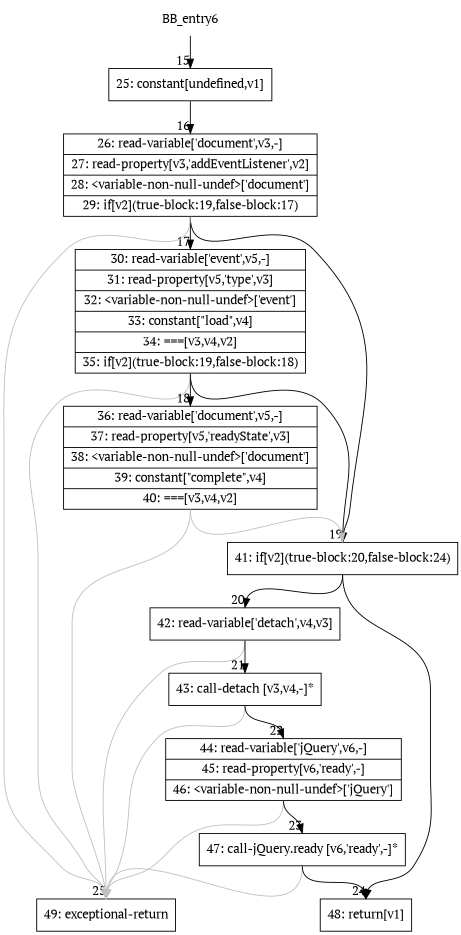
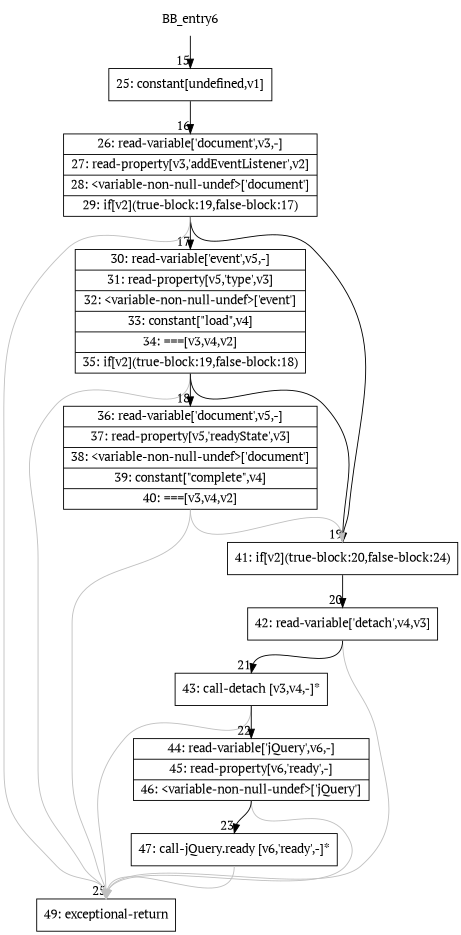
node "48: return[v1]": removed
